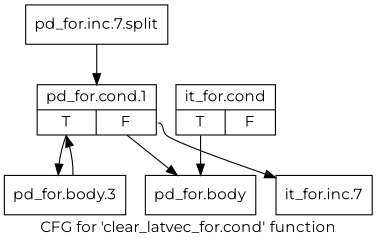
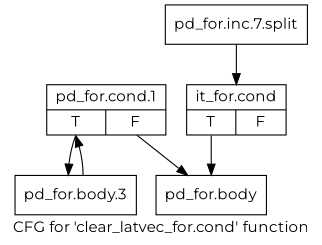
edge "pd_for.inc.7.split" -> "pd_for.cond.1": now "pd_for.inc.7.split" -> "it_for.cond"
node "it_for.inc.7": removed
